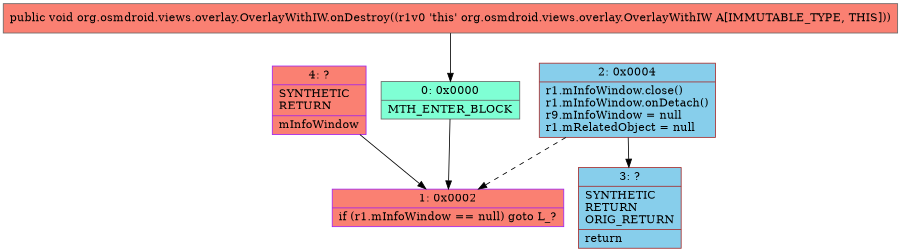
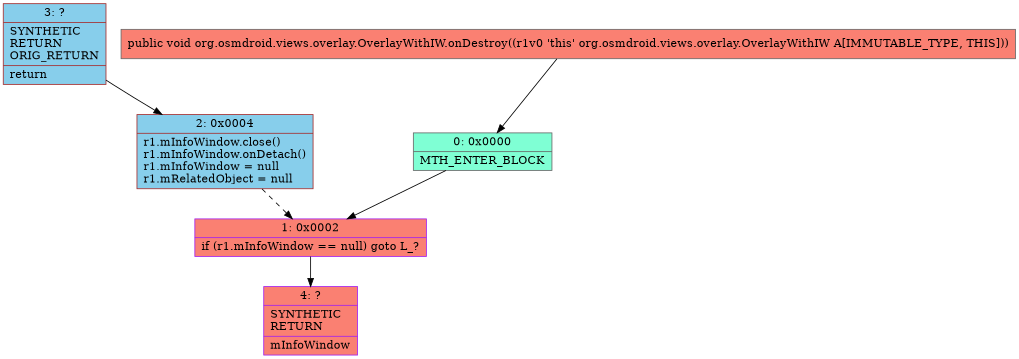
node "2: 0x0004": text "r9.mInfoWindow = null" -> "r1.mInfoWindow = null"
edge "2: 0x0004" -> "3: ?": reversed
edge "4: ?" -> "1: 0x0002": reversed
